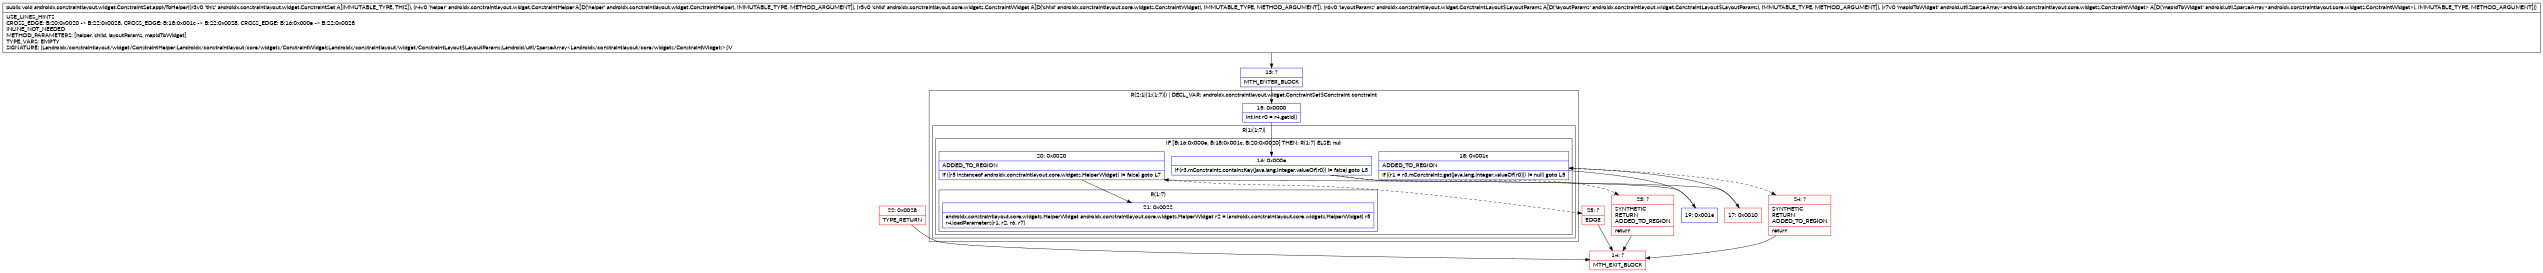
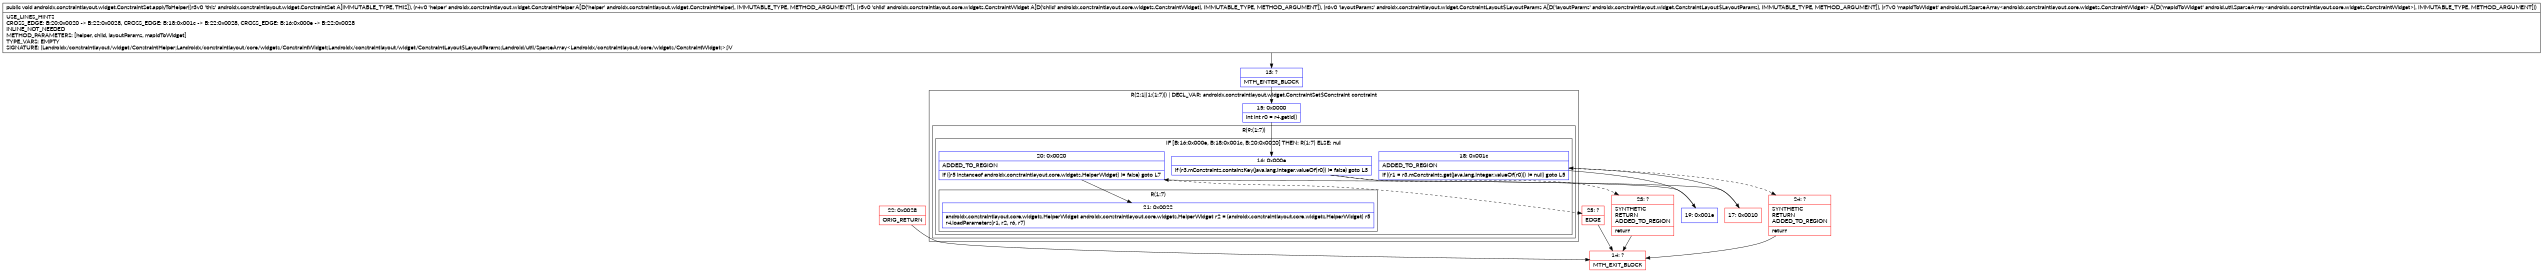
cluster "R(1:(1:7))": label "R(1:(1:7))" -> "R(9:(1:7))"
node "22: 0x0028": text "TYPE_RETURN" -> "ORIG_RETURN"
